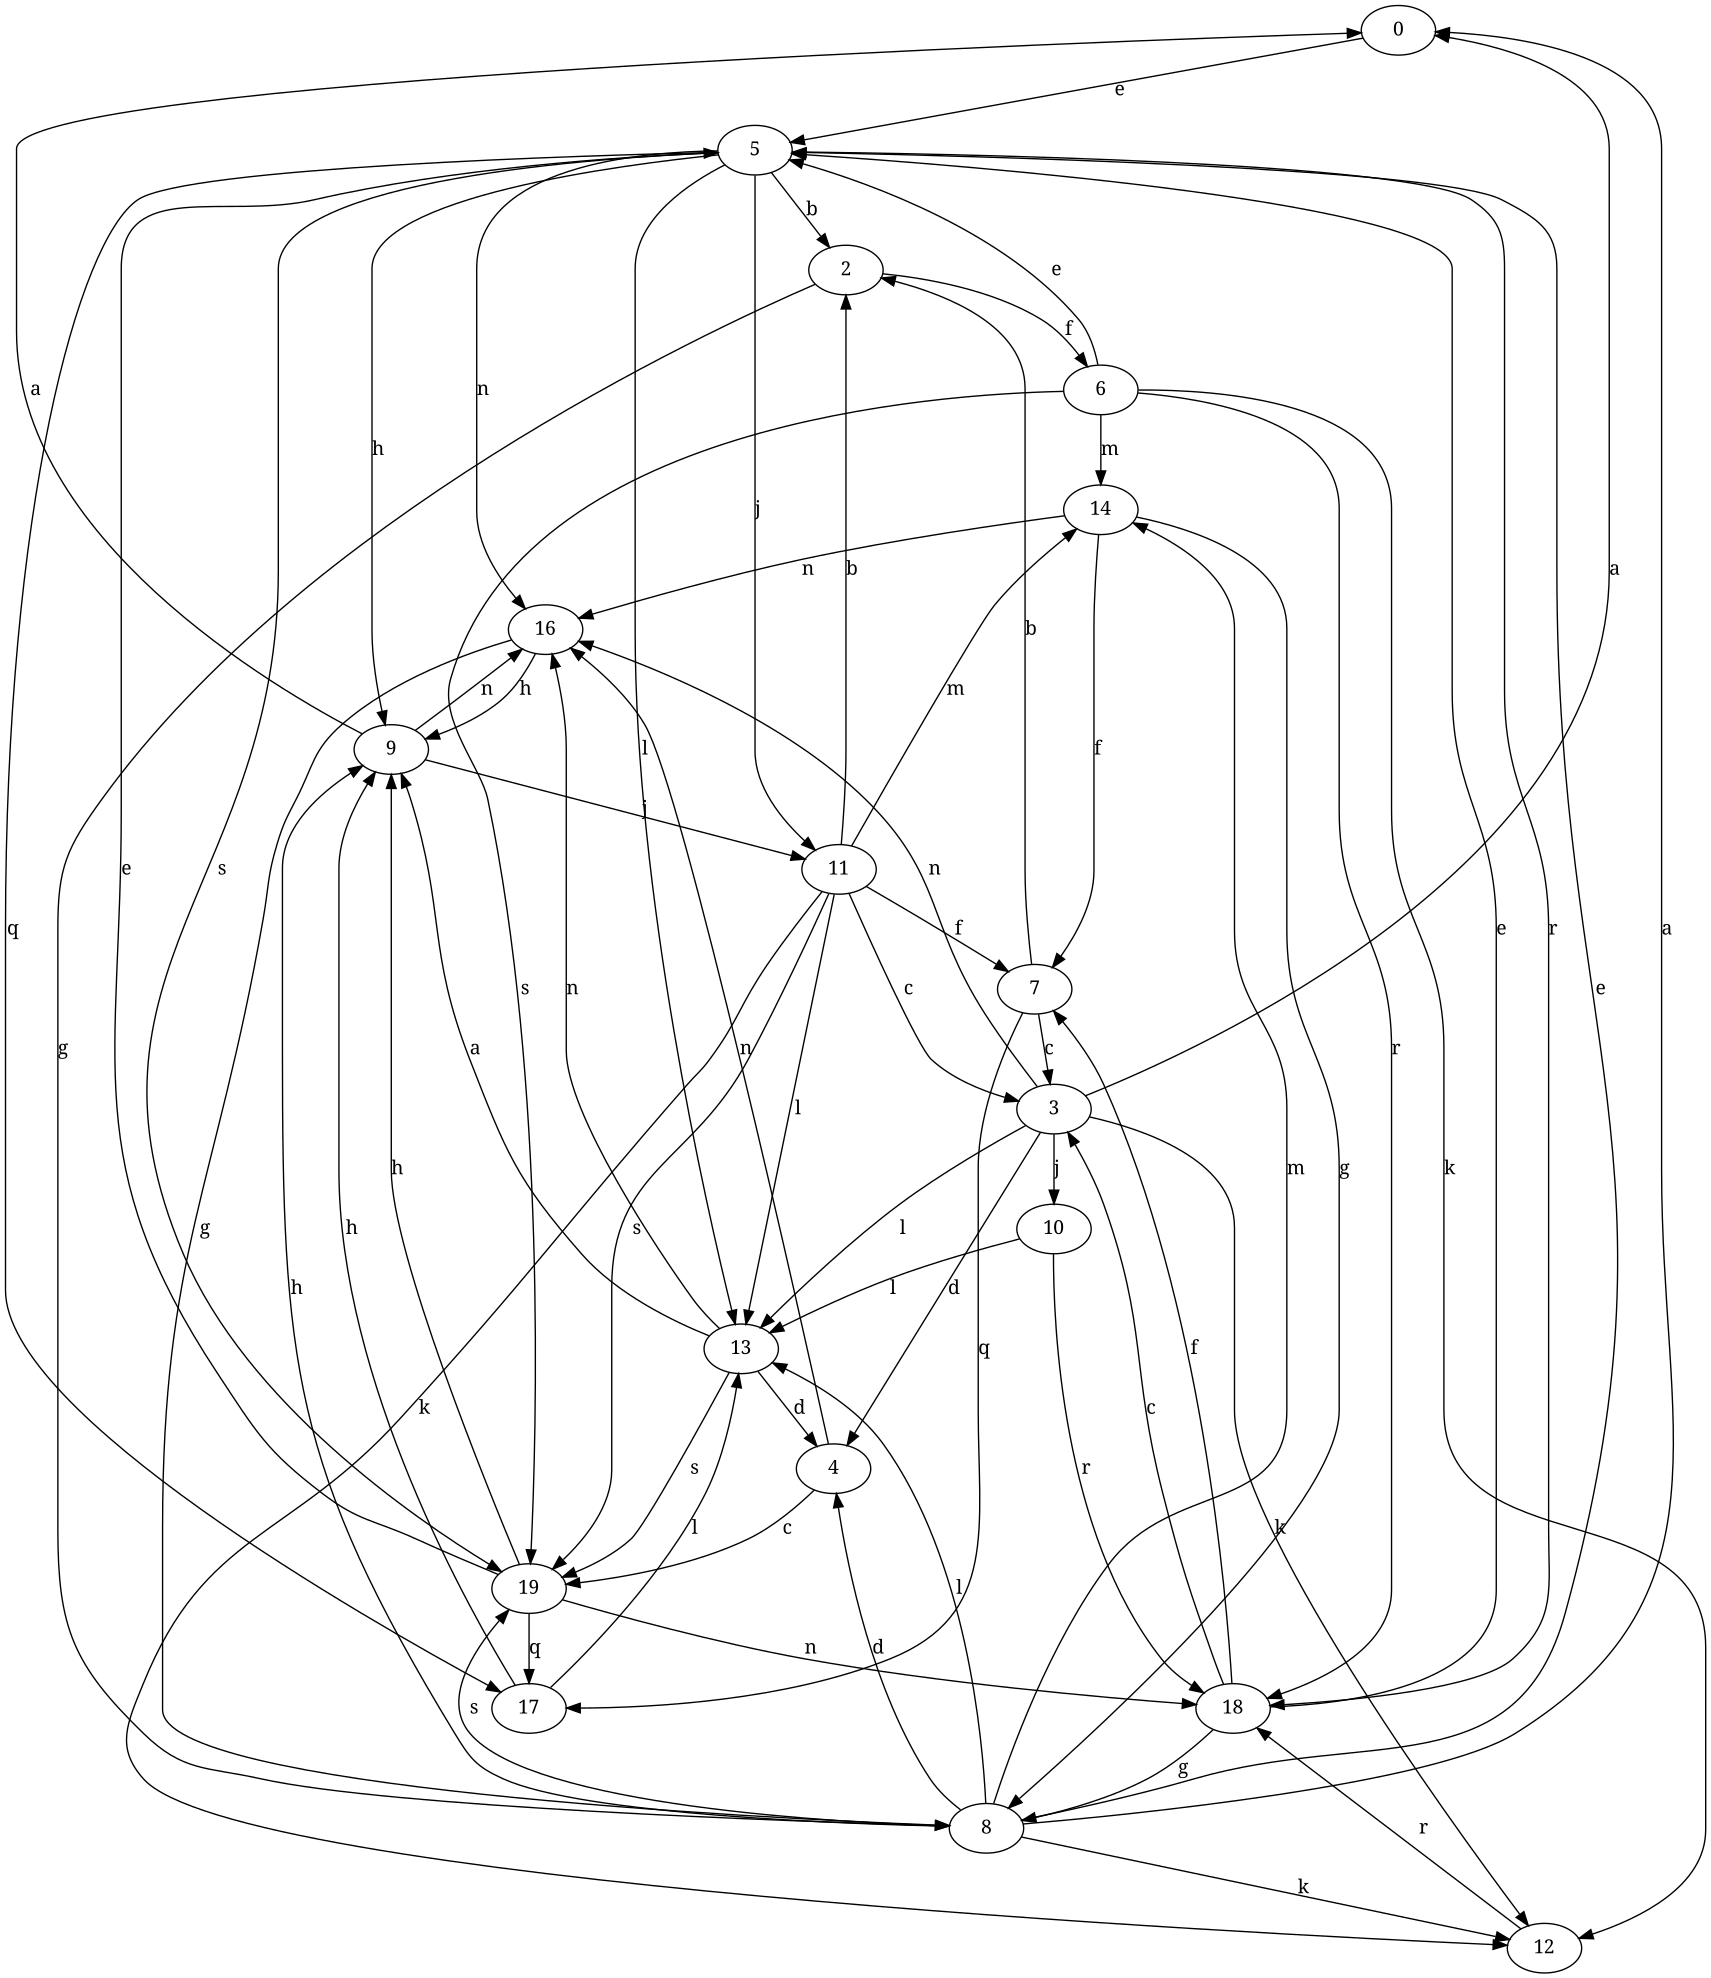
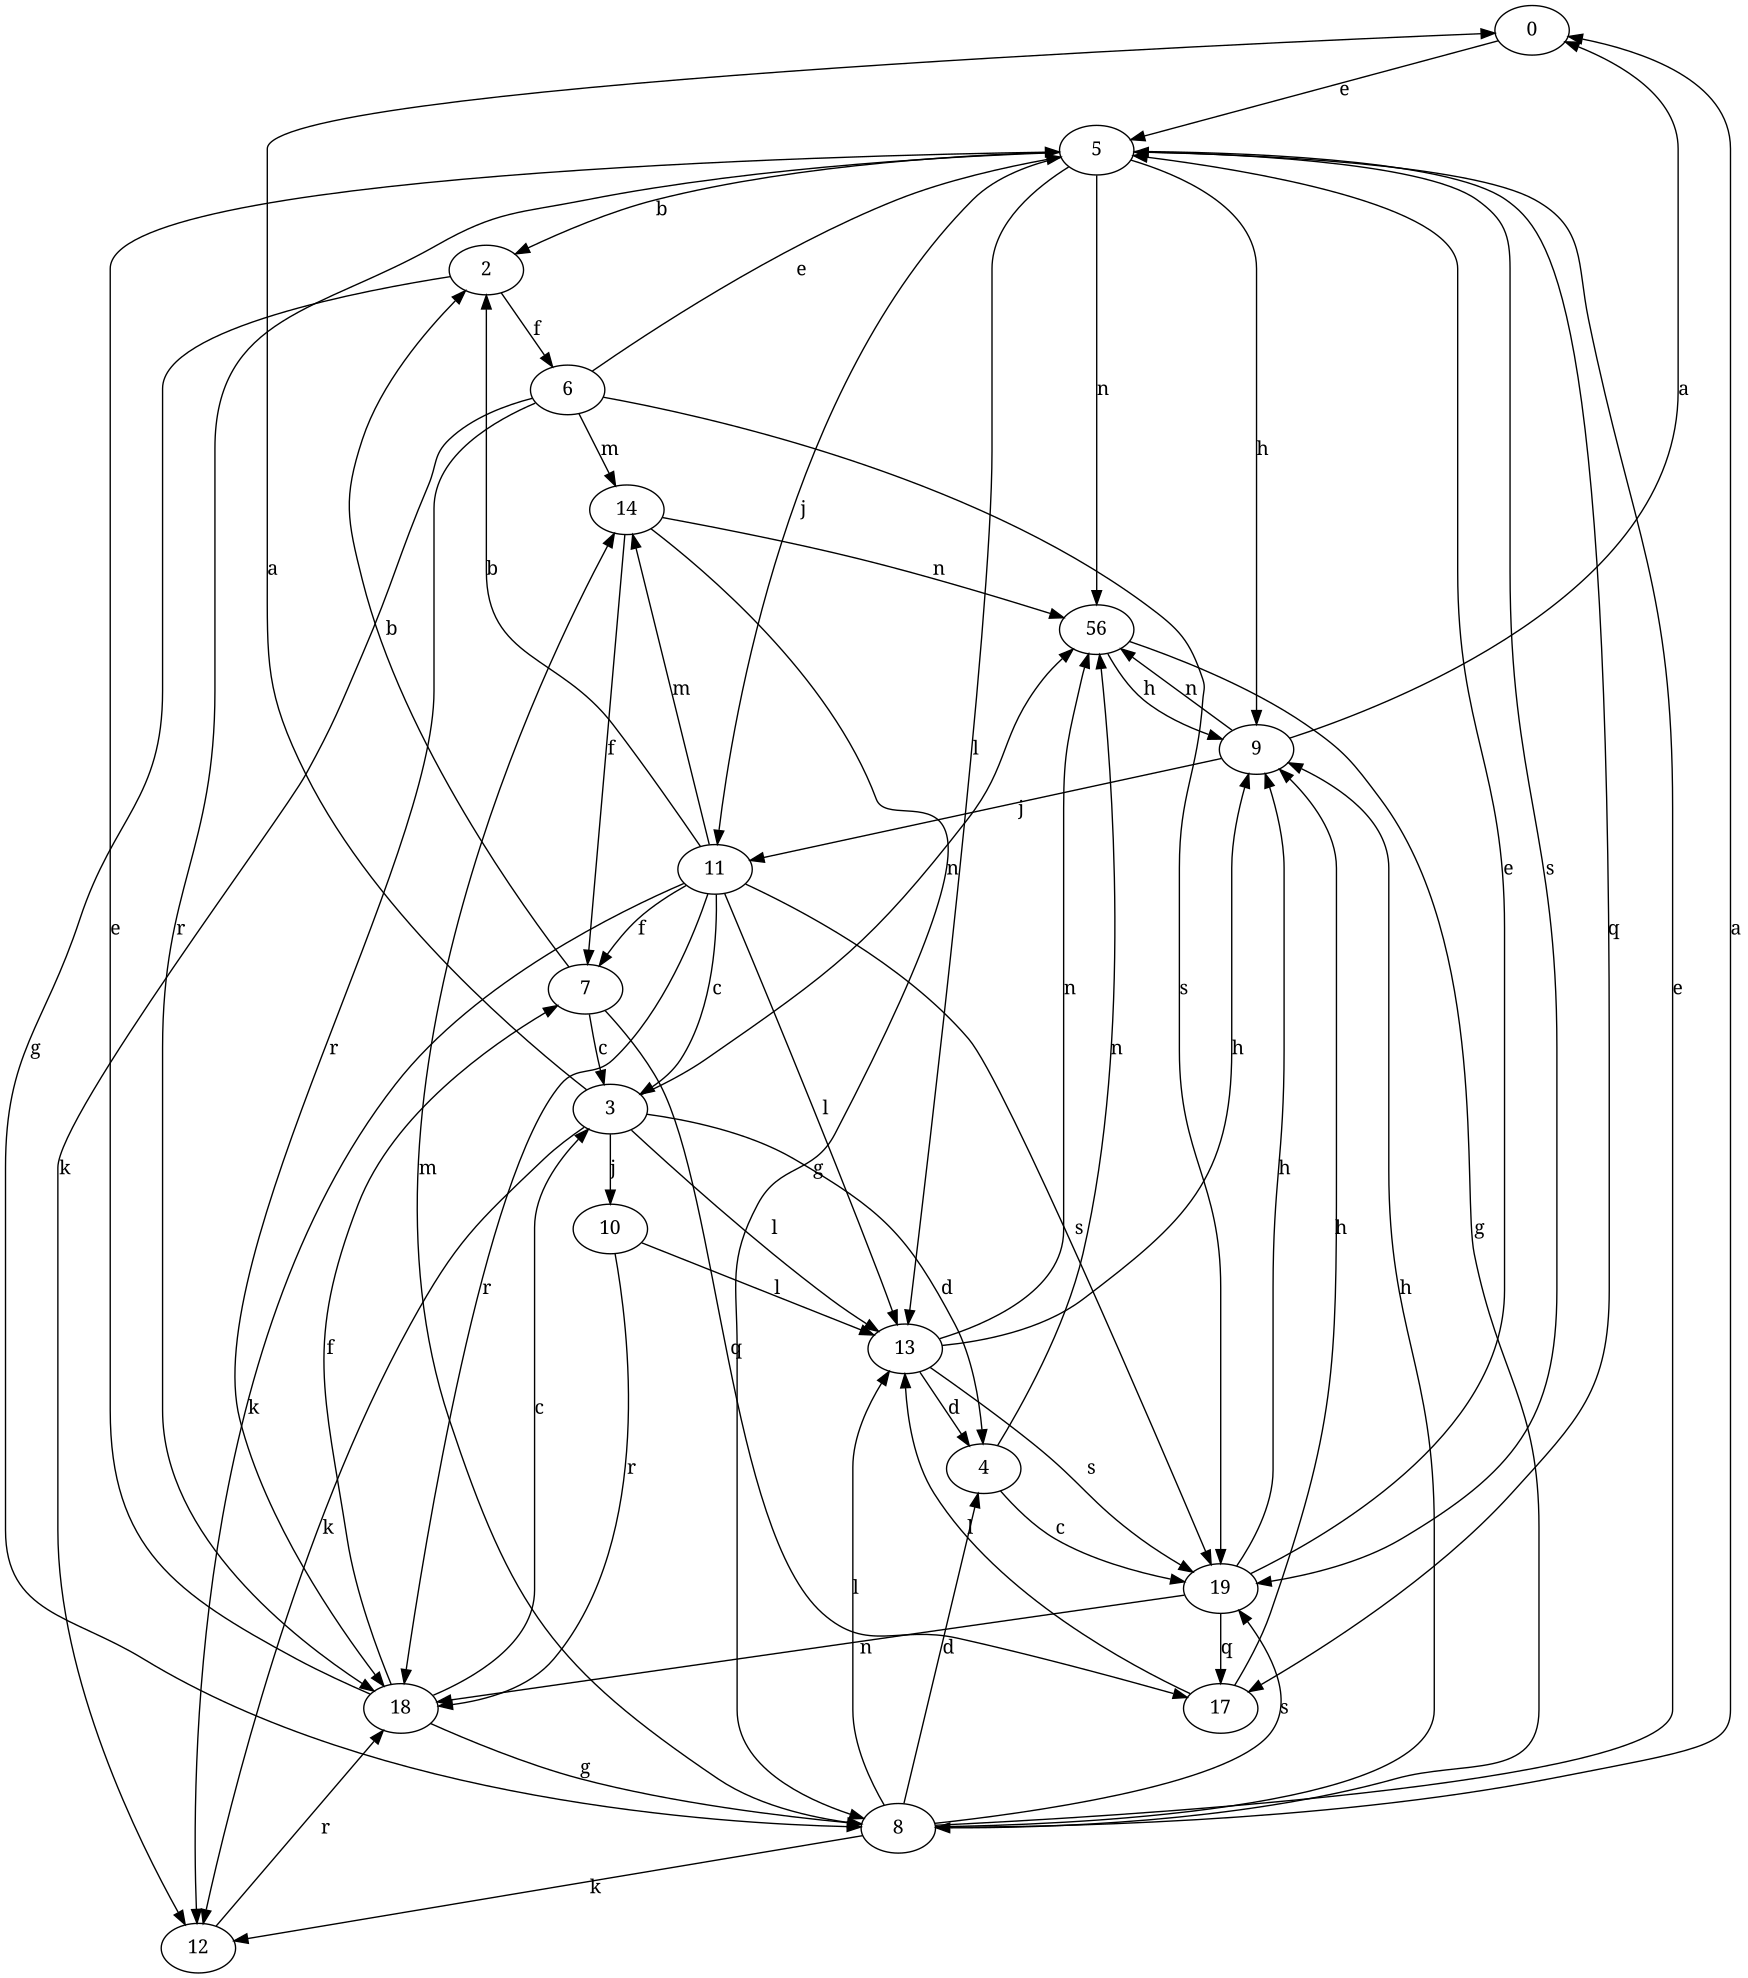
node "16": label "16" -> "56"
edge "13" -> "9": label "a" -> "h"
edge "11" -> "18": added, label "r"
